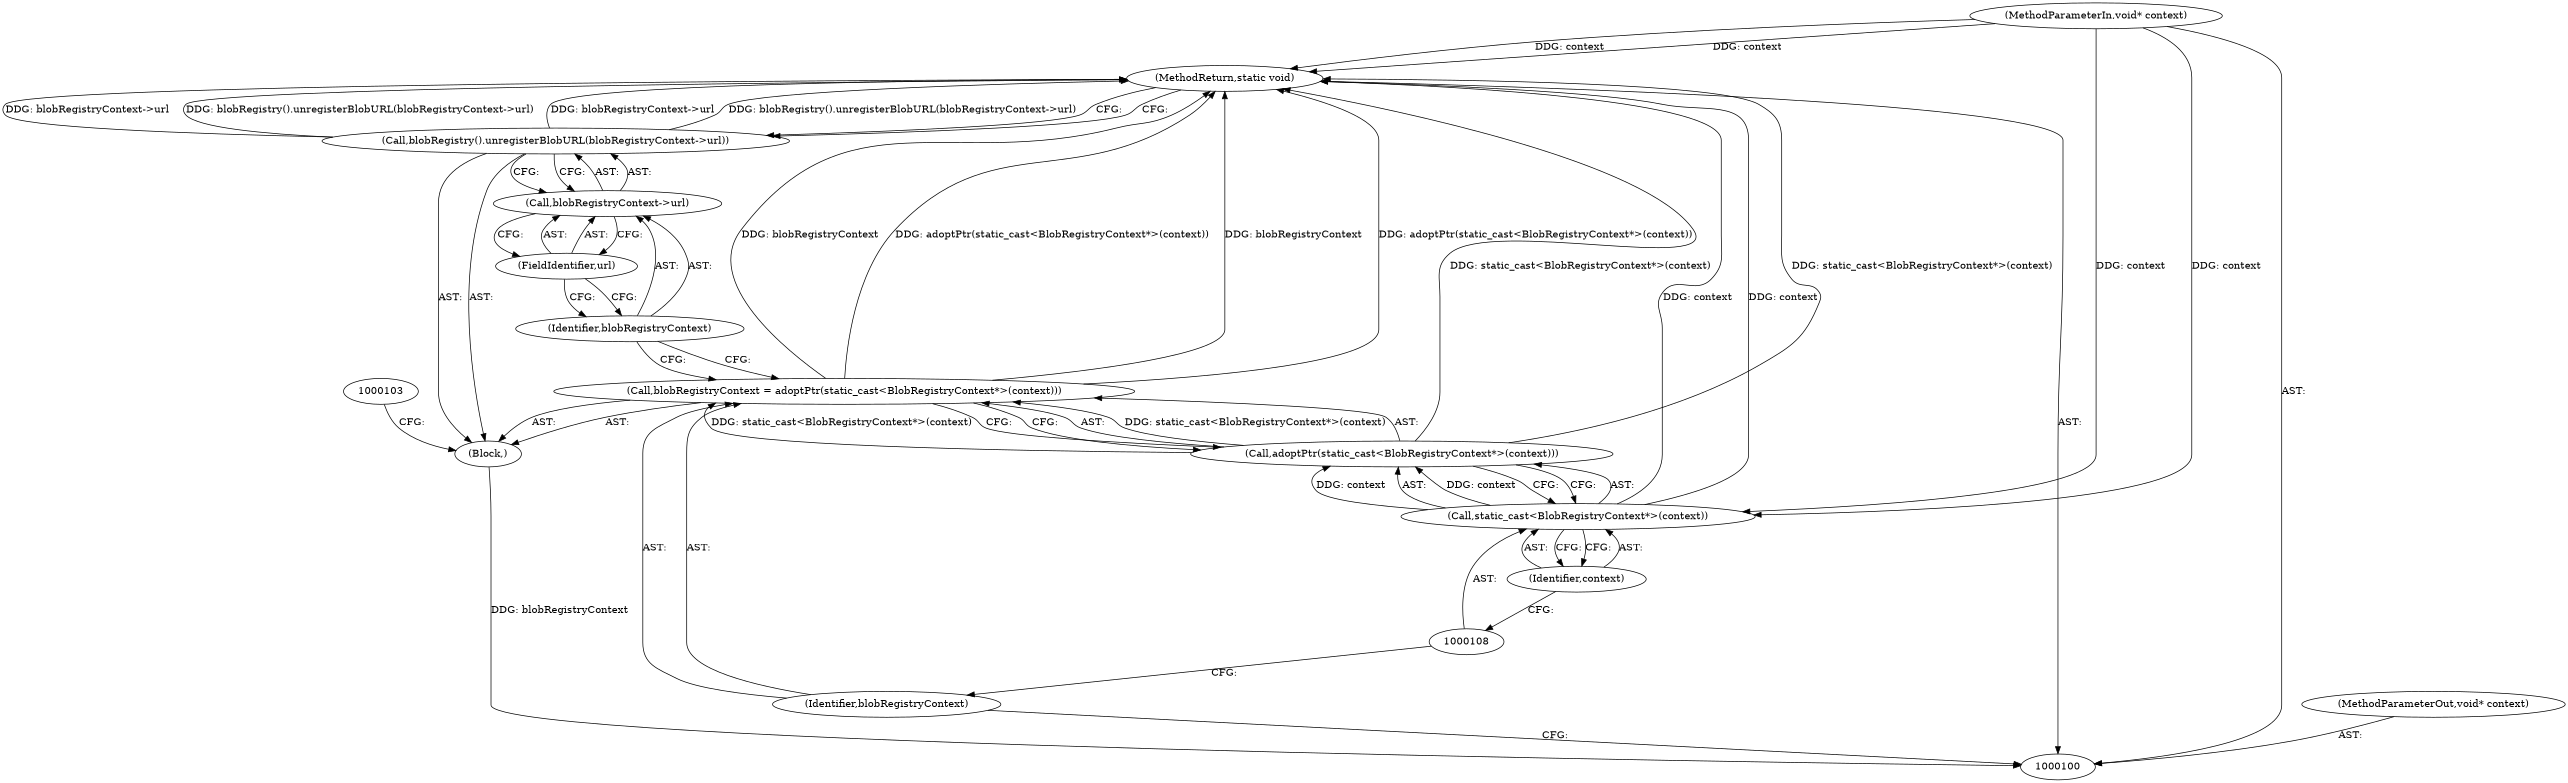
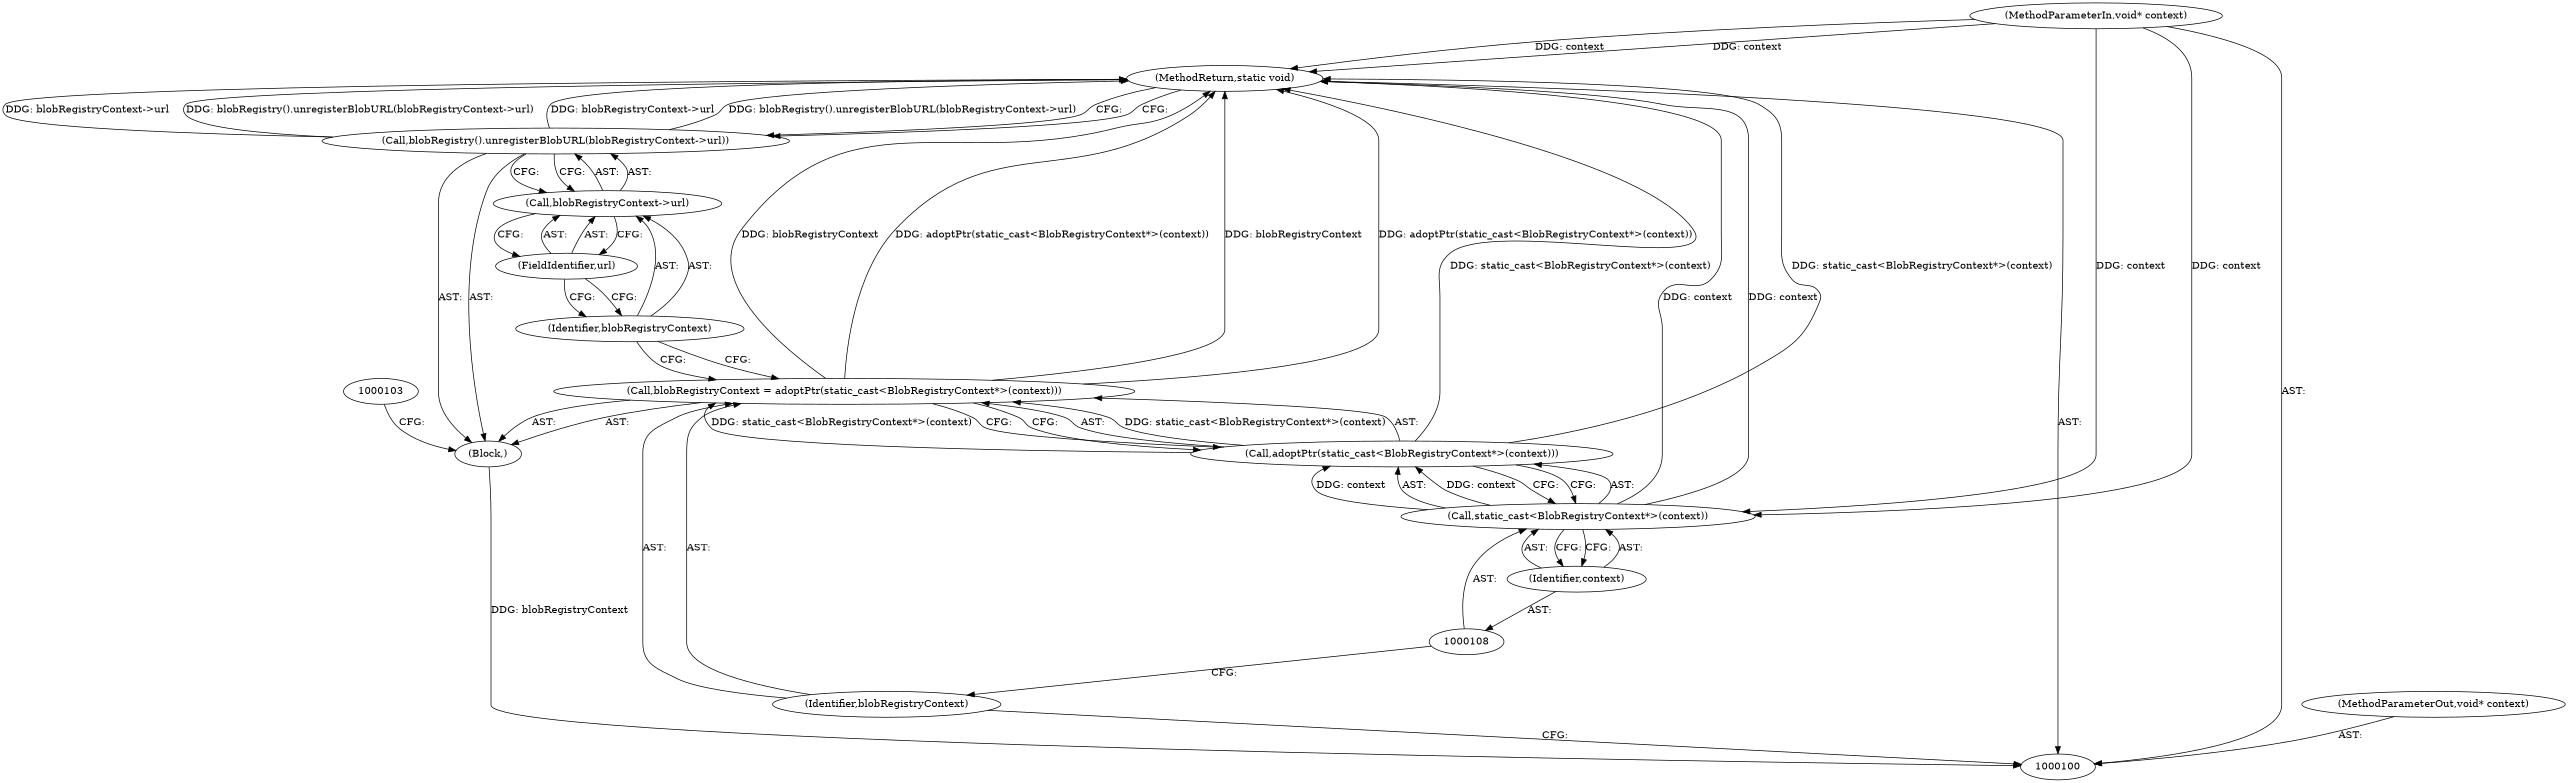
edge "(Identifier,context)" -> "1000108": label "CFG: " -> "AST: "
